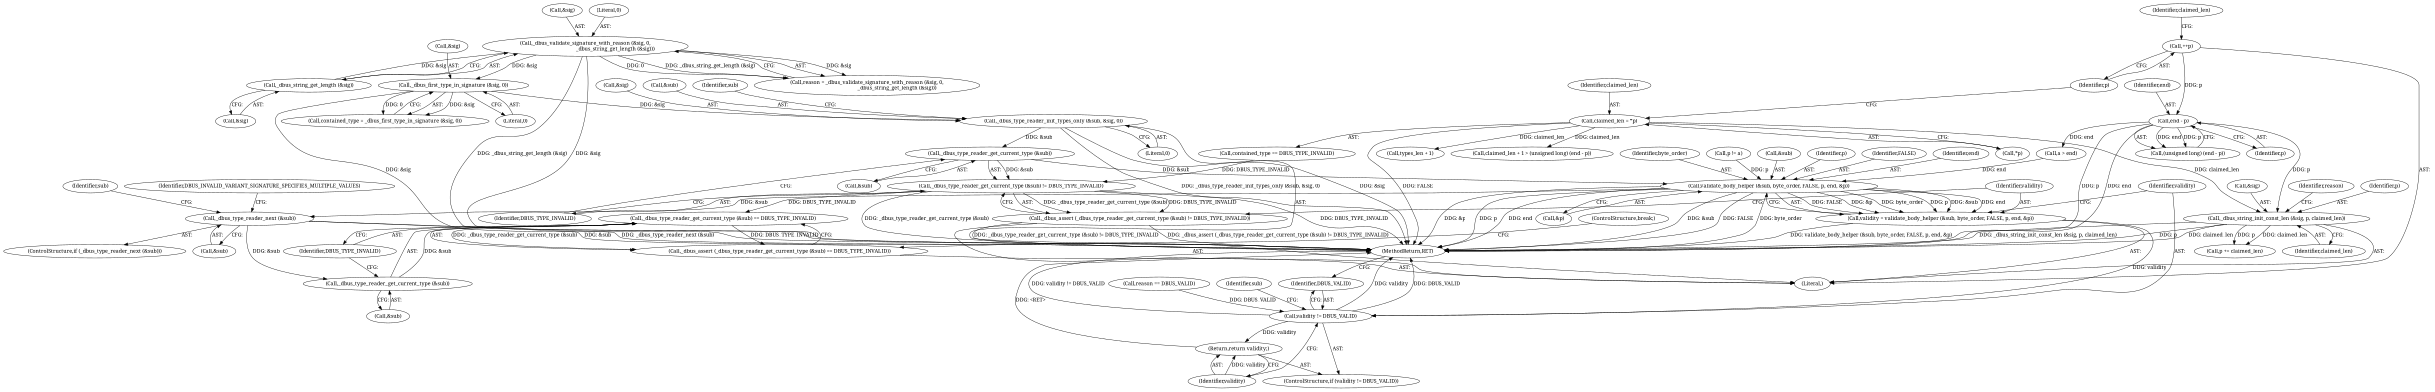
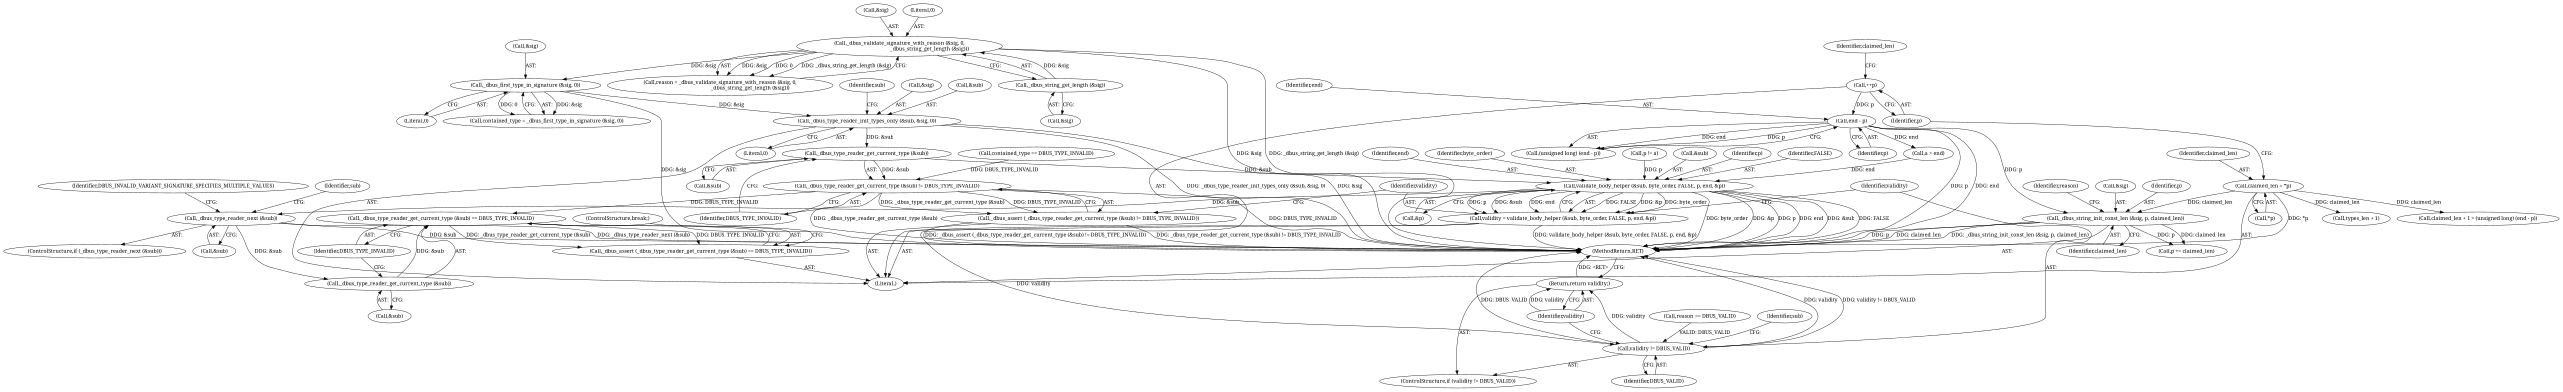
edge "(Call,claimed_len = *p)" -> "(Call,contained_type == DBUS_TYPE_INVALID)": now "(Call,claimed_len = *p)" -> "(Literal,)"
edge "(Call,claimed_len = *p)" -> "(MethodReturn,RET)": label "DDG: FALSE" -> "DDG: *p"
edge "(MethodReturn,RET)" -> "(Identifier,DBUS_VALID)": now "(MethodReturn,RET)" -> "(Return,return validity;)"
edge "(Call,reason == DBUS_VALID)" -> "(Call,validity != DBUS_VALID)": label "DDG: DBUS_VALID" -> "VALID: DBUS_VALID"
